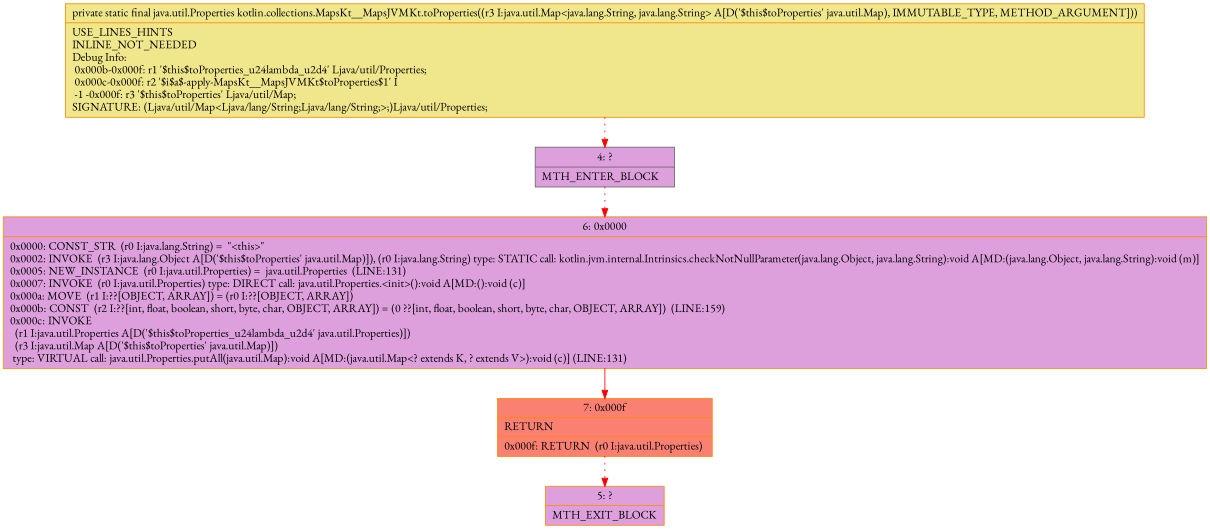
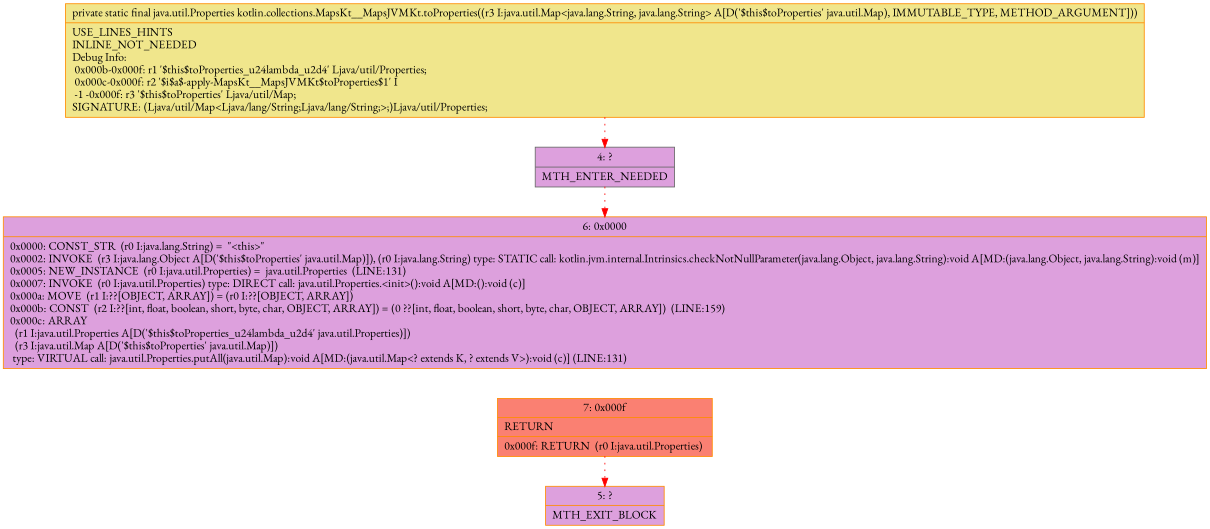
node "4: ?": text "MTH_ENTER_BLOCK" -> "MTH_ENTER_NEEDED"
node "6: 0x0000": text "0x000c: INVOKE" -> "0x000c: ARRAY"
edge "6: 0x0000" -> "7: 0x000f": removed
